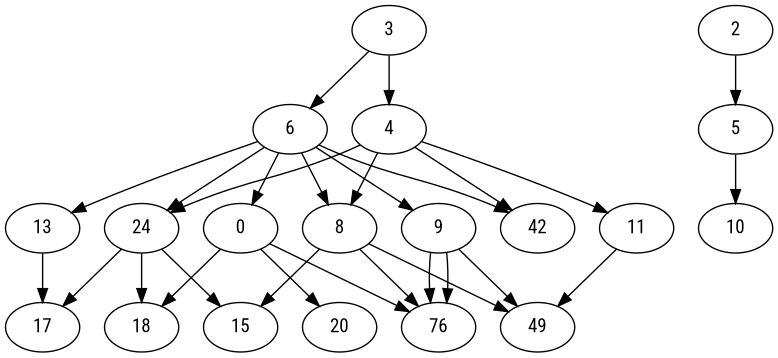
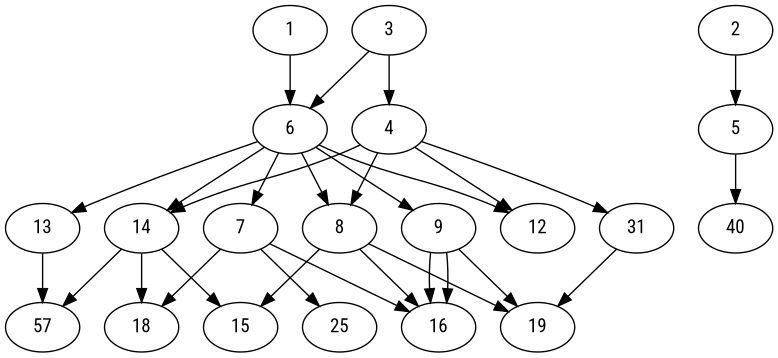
node "1": added
node "24": label "24" -> "14"
node "0": label "0" -> "7"
node "42": label "42" -> "12"
node "11": label "11" -> "31"
node "10": label "10" -> "40"
node "17": label "17" -> "57"
node "20": label "20" -> "25"
node "76": label "76" -> "16"
node "49": label "49" -> "19"
